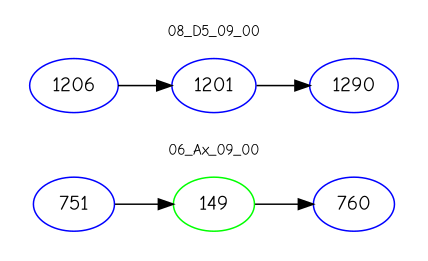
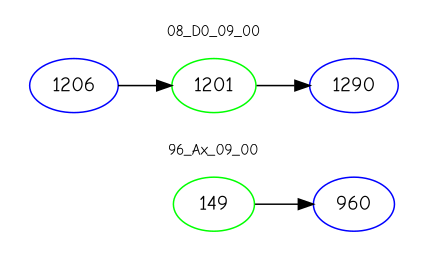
cluster "08_D5_09_00": label "08_D5_09_00" -> "08_D0_09_00"
node "1201": color blue -> green
cluster "06_Ax_09_00": label "06_Ax_09_00" -> "96_Ax_09_00"
node "751": removed
node "760": label "760" -> "960"
